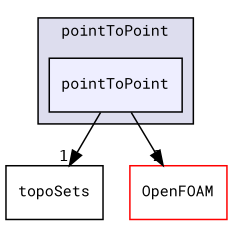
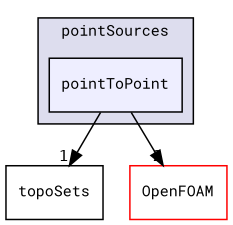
cluster "pointToPoint": label "pointToPoint" -> "pointSources"
